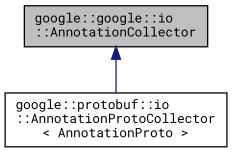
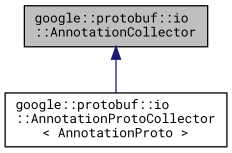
node "google::google::io ::AnnotationCollector": label "google::google::io ::AnnotationCollector" -> "google::protobuf::io ::AnnotationCollector"
